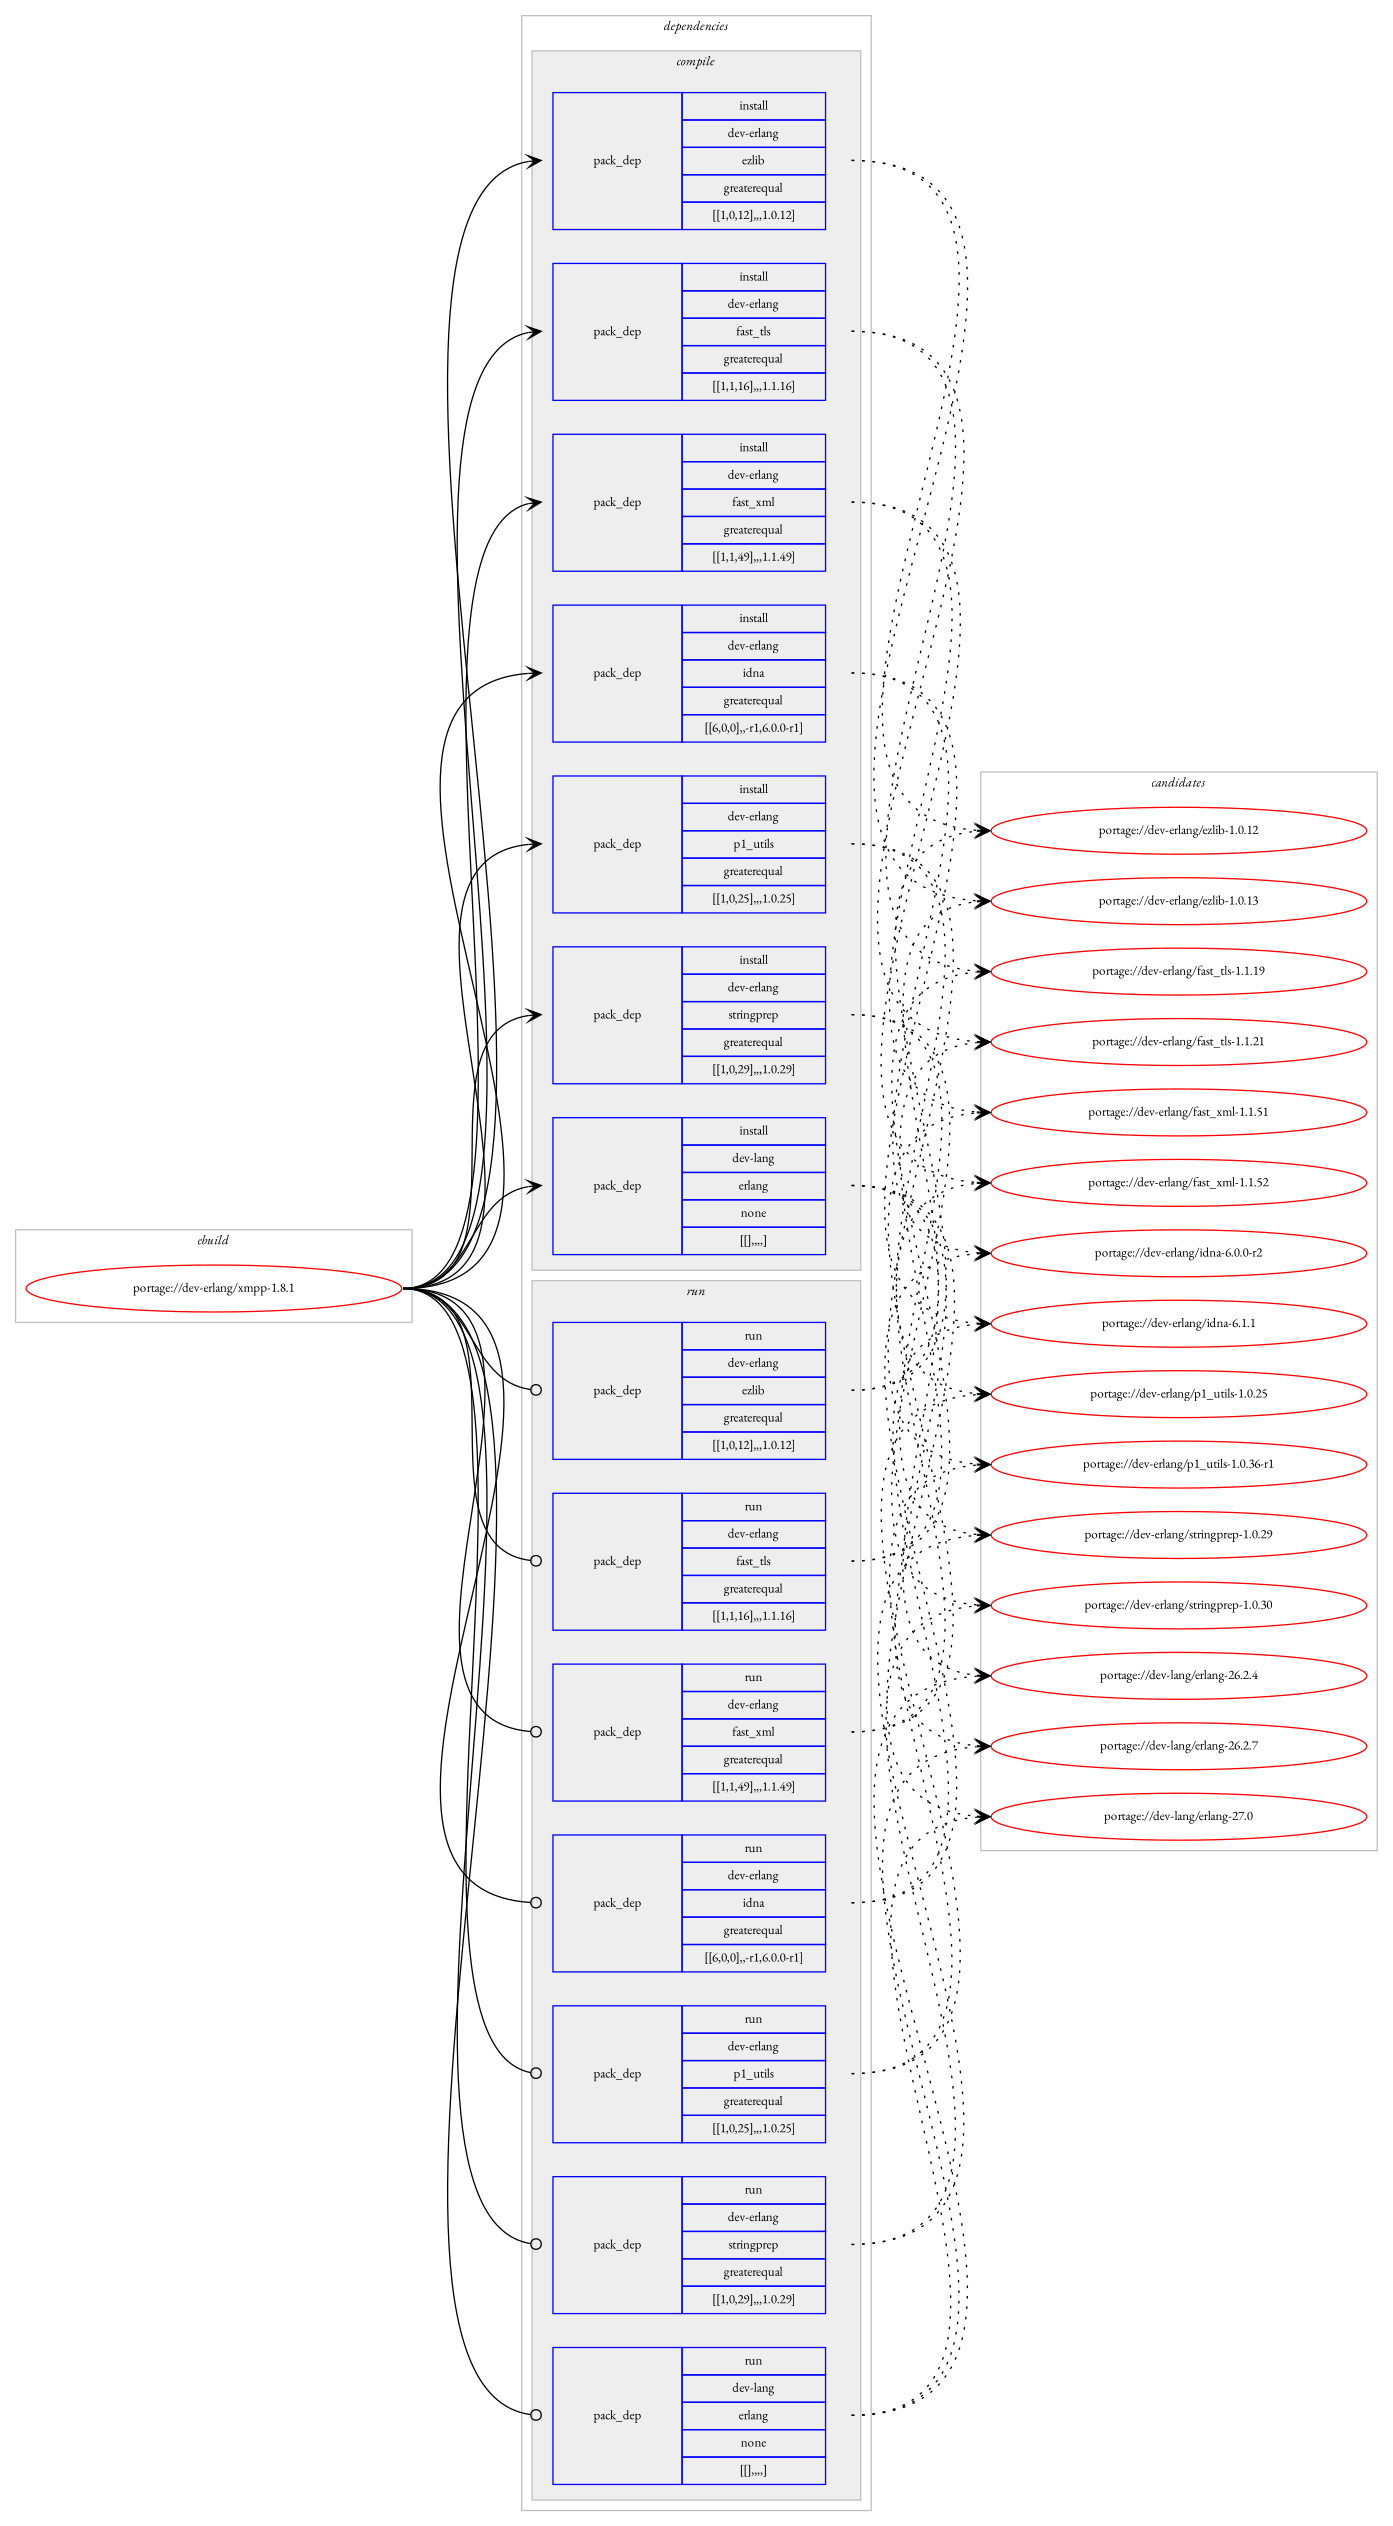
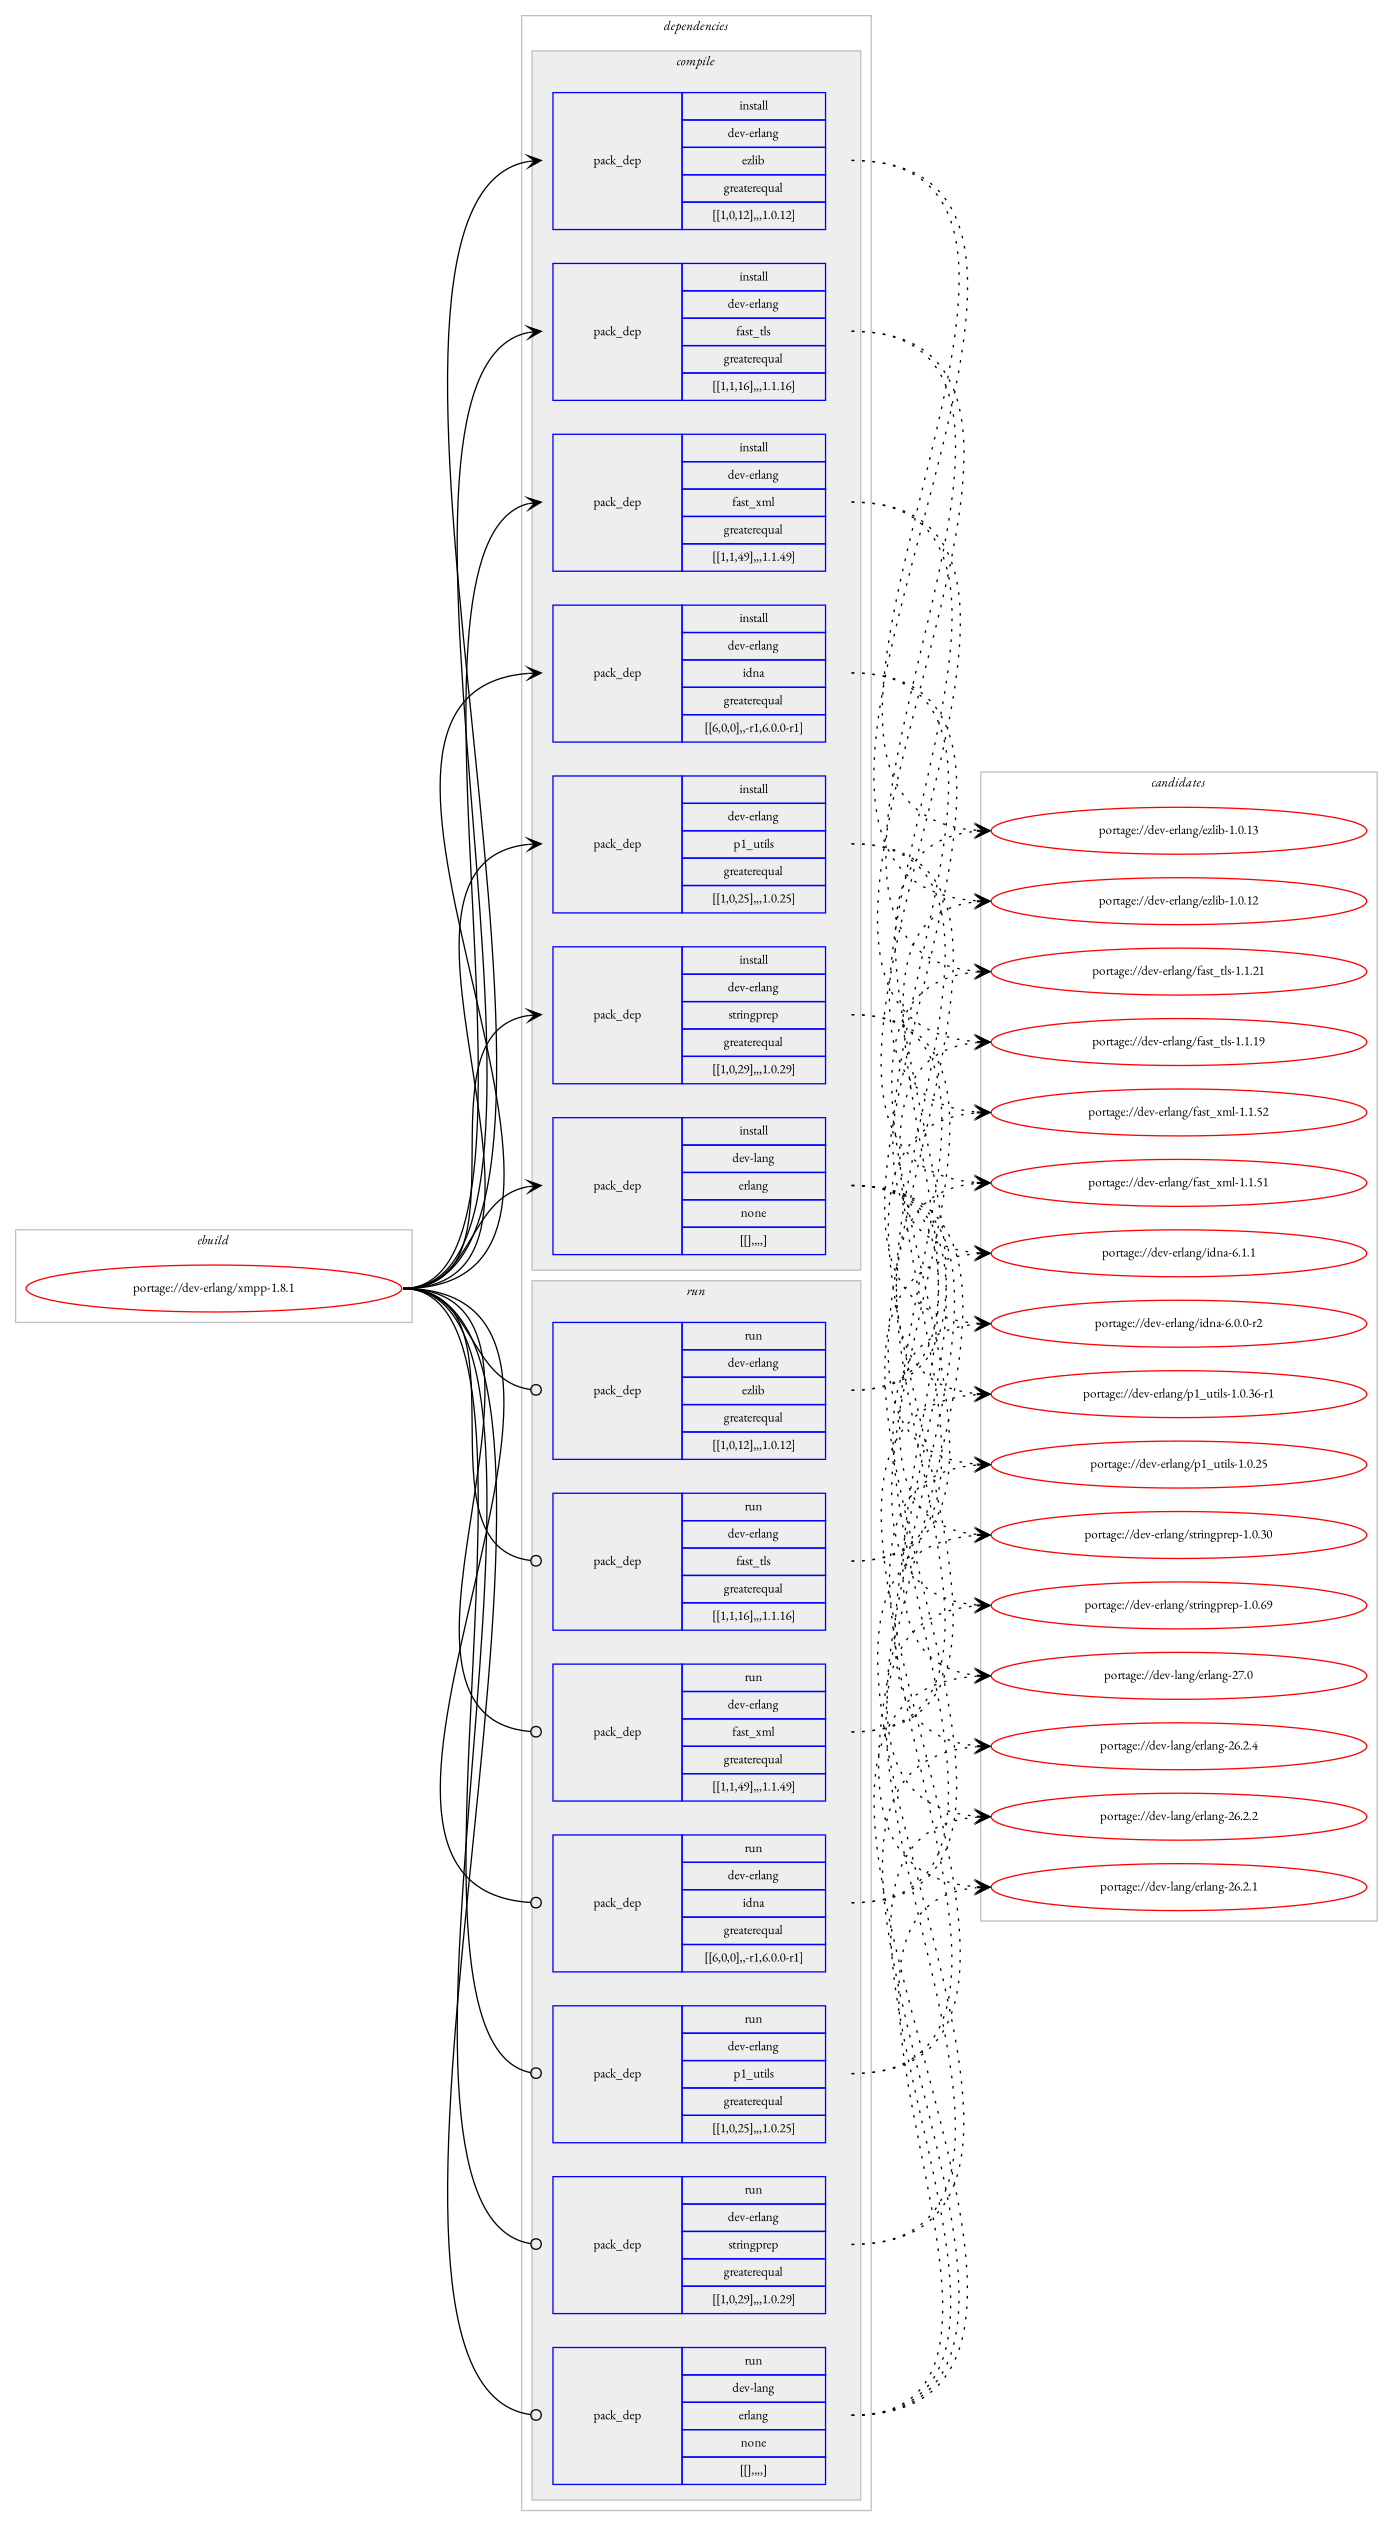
node "portage://dev-erlang/stringprep-1.0.29": label "portage://dev-erlang/stringprep-1.0.29" -> "portage://dev-erlang/stringprep-1.0.69"
node "portage://dev-lang/erlang-26.2.7": label "portage://dev-lang/erlang-26.2.7" -> "portage://dev-lang/erlang-26.2.2"
node "portage://dev-lang/erlang-26.2.1": added
